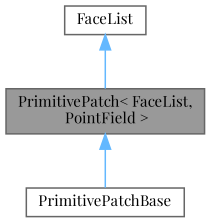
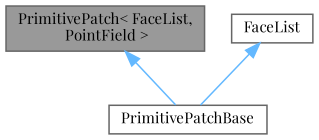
edge "PrimitivePatch< FaceList, PointField >" -> "FaceList": now "PrimitivePatchBase" -> "FaceList"
